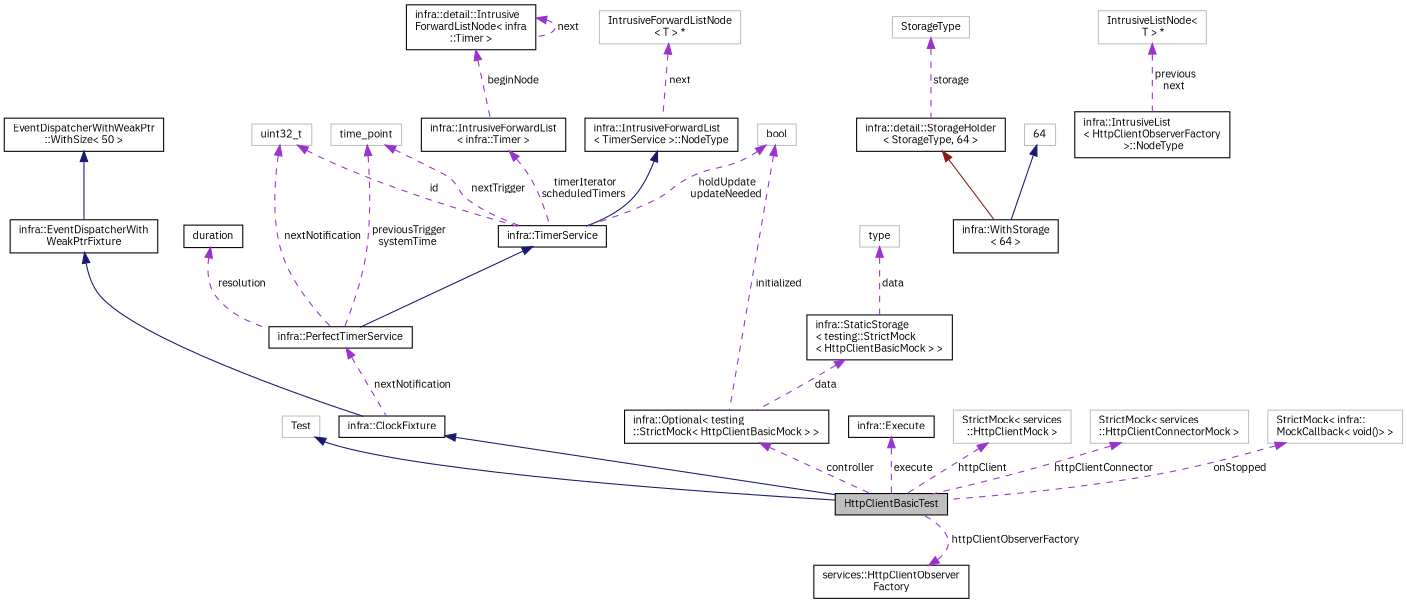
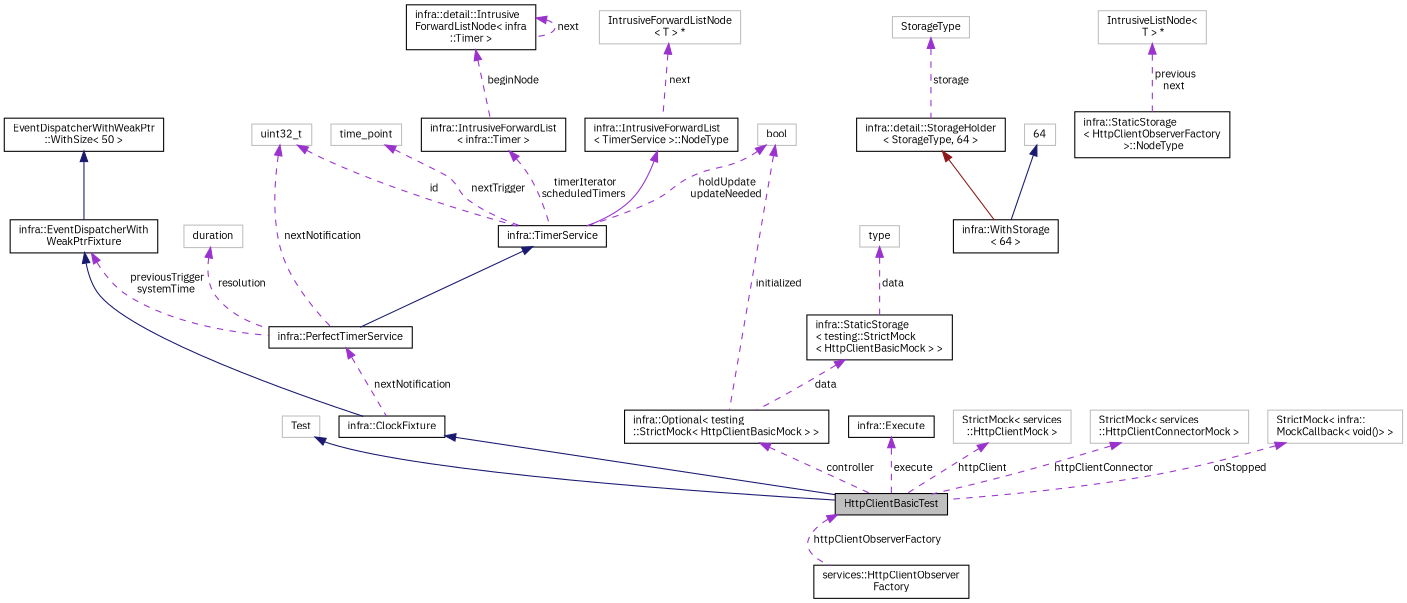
node "infra::IntrusiveList < HttpClientObserverFactory >::NodeType": label "infra::IntrusiveList < HttpClientObserverFactory >::NodeType" -> "infra::StaticStorage < HttpClientObserverFactory >::NodeType"
edge "infra::TimerService" -> "infra::IntrusiveForwardList < TimerService >::NodeType": color midnightblue -> darkorchid3
node "duration": color black -> grey75
edge "infra::PerfectTimerService" -> "time_point": now "infra::PerfectTimerService" -> "infra::EventDispatcherWith WeakPtrFixture"
edge "HttpClientBasicTest" -> "services::HttpClientObserver Factory": reversed
